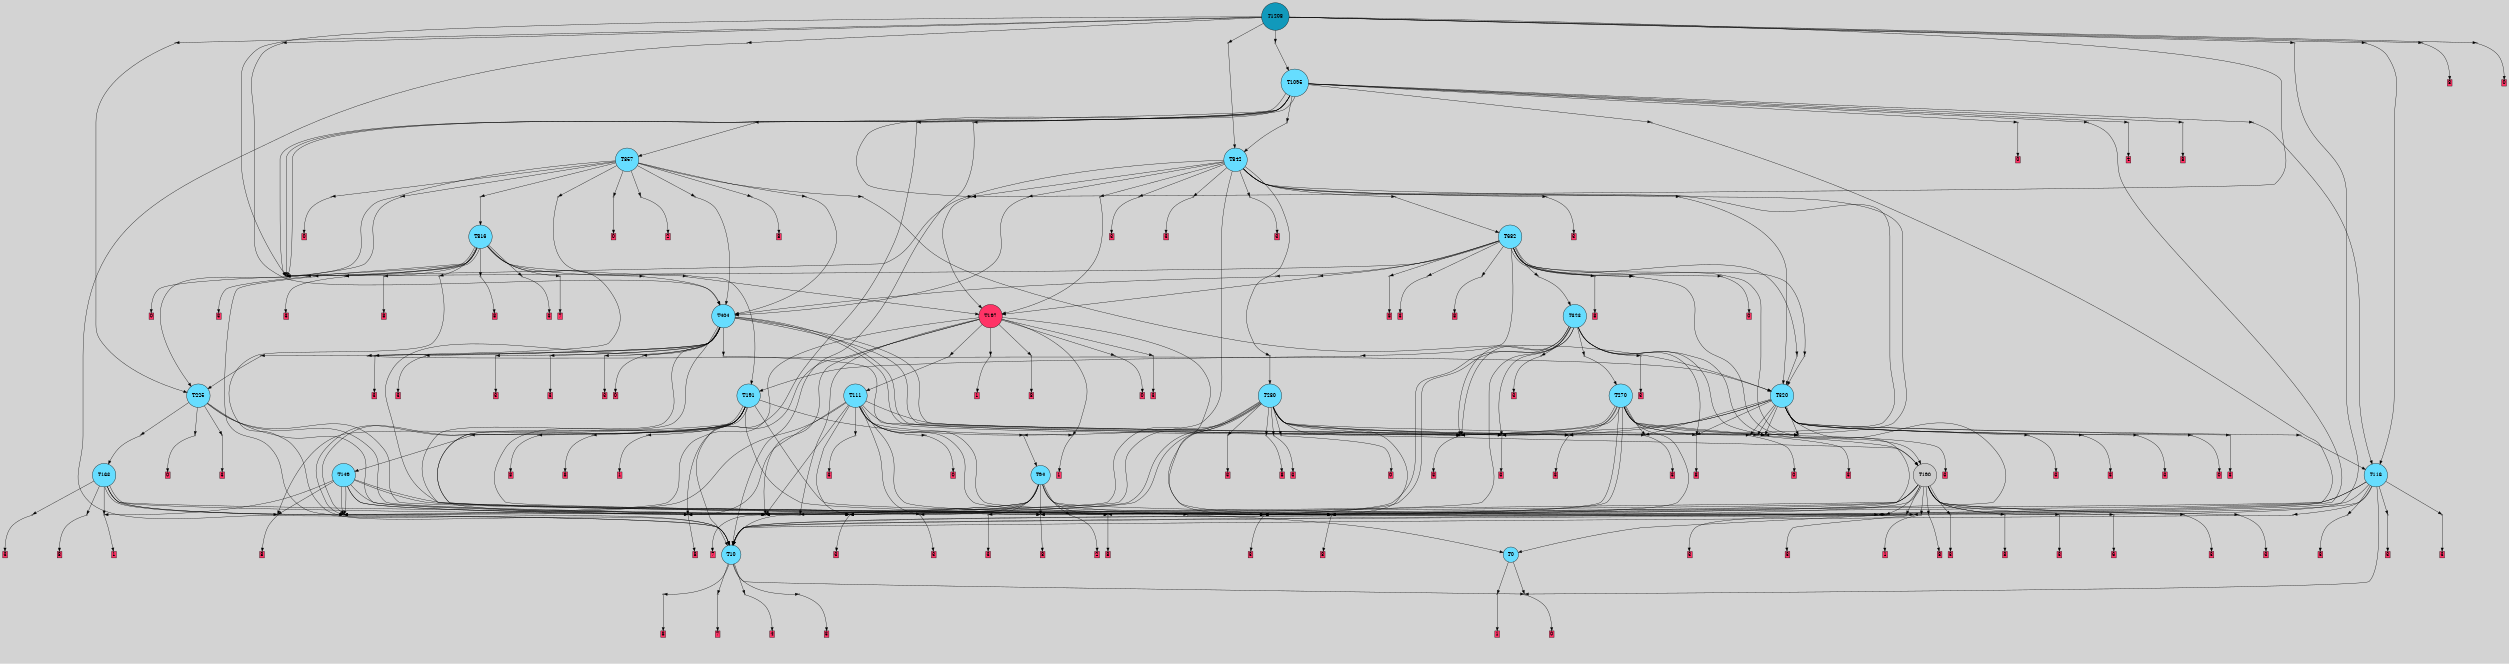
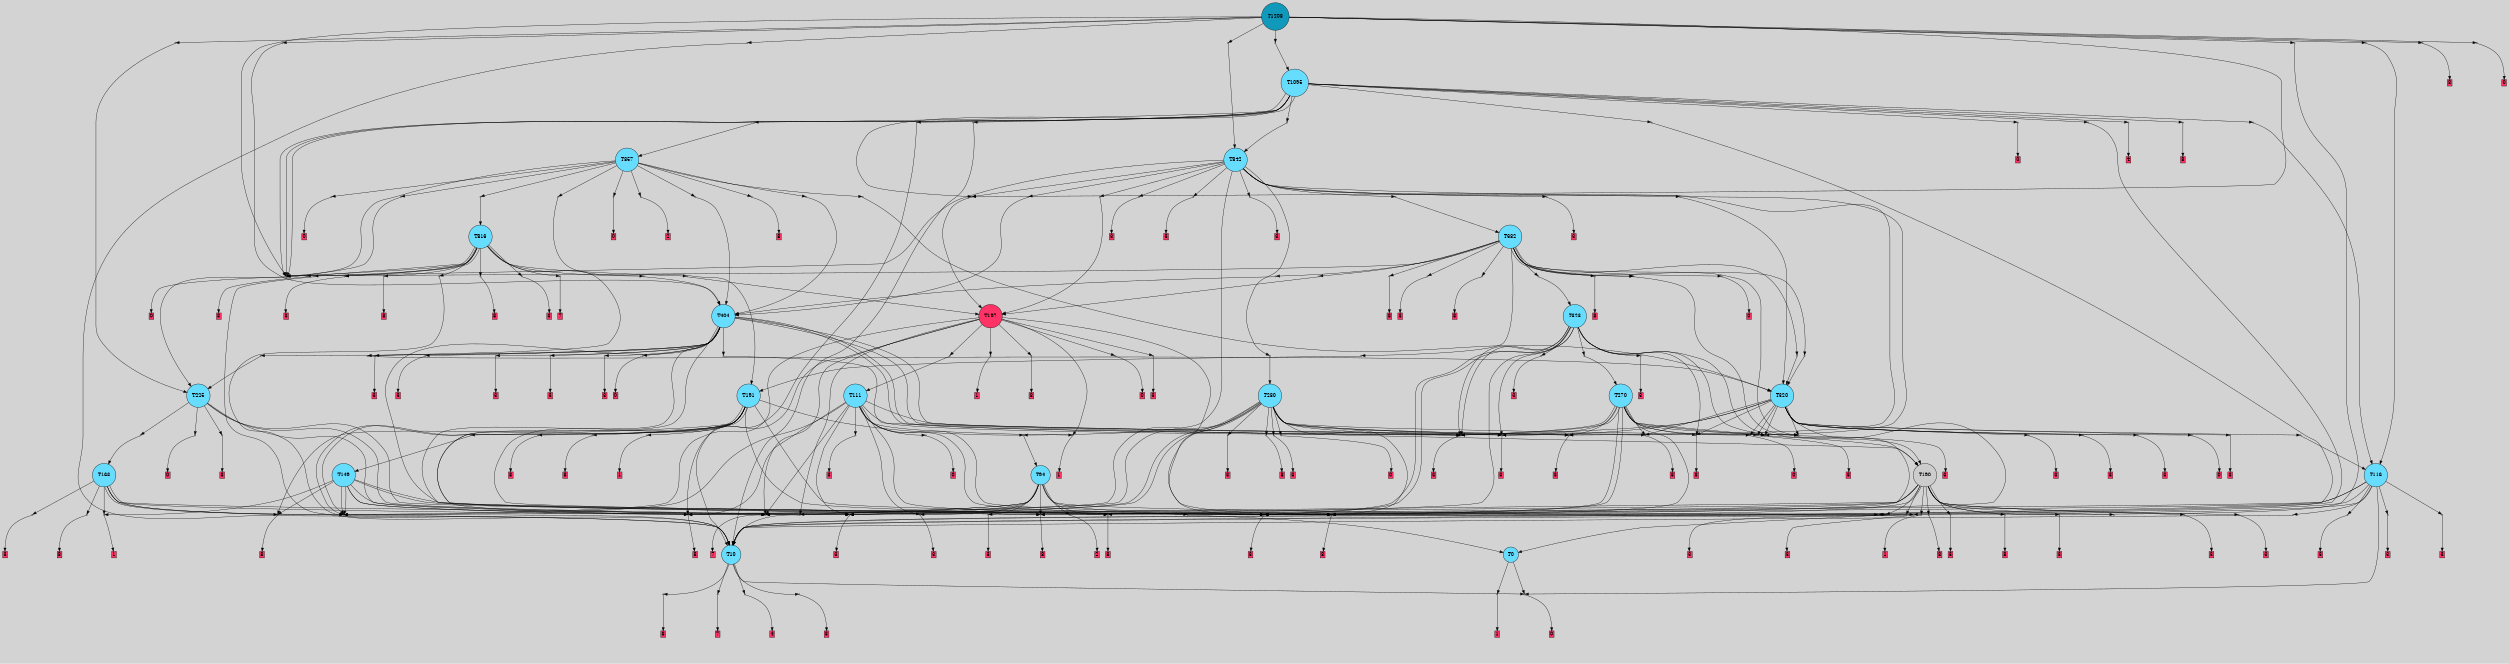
node "6": removed
